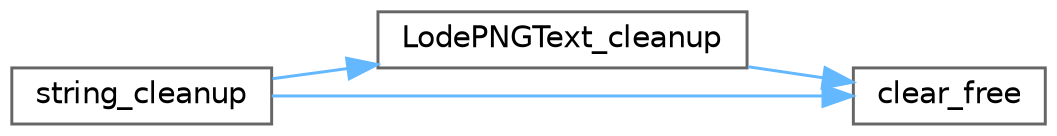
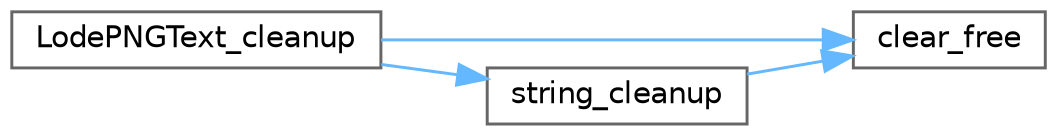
edge "string_cleanup" -> "LodePNGText_cleanup": reversed
